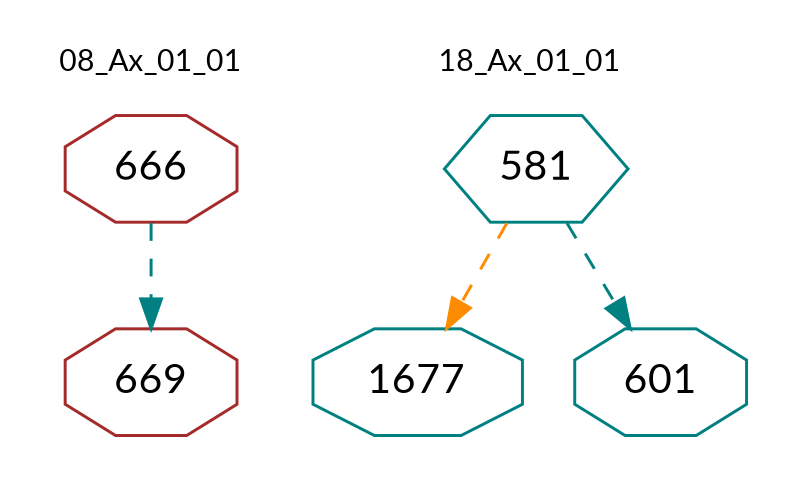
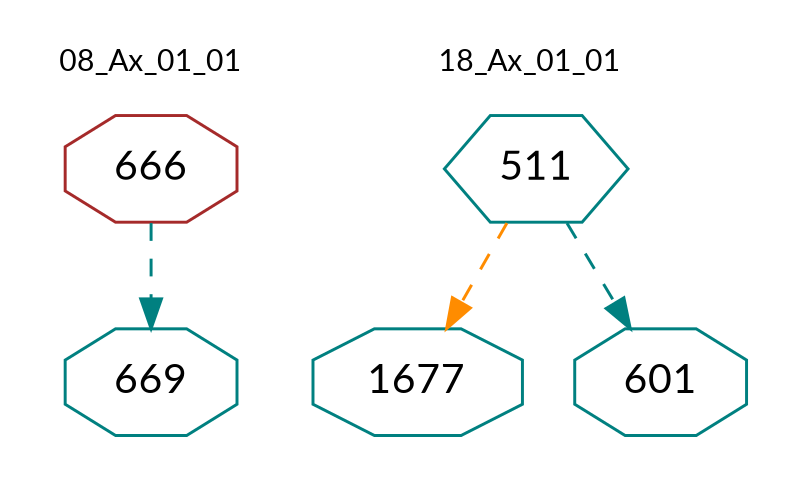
node "581": label "581" -> "511"
node "669": color brown -> teal
